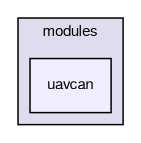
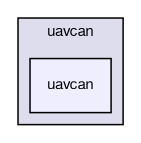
cluster "modules": label "modules" -> "uavcan"
